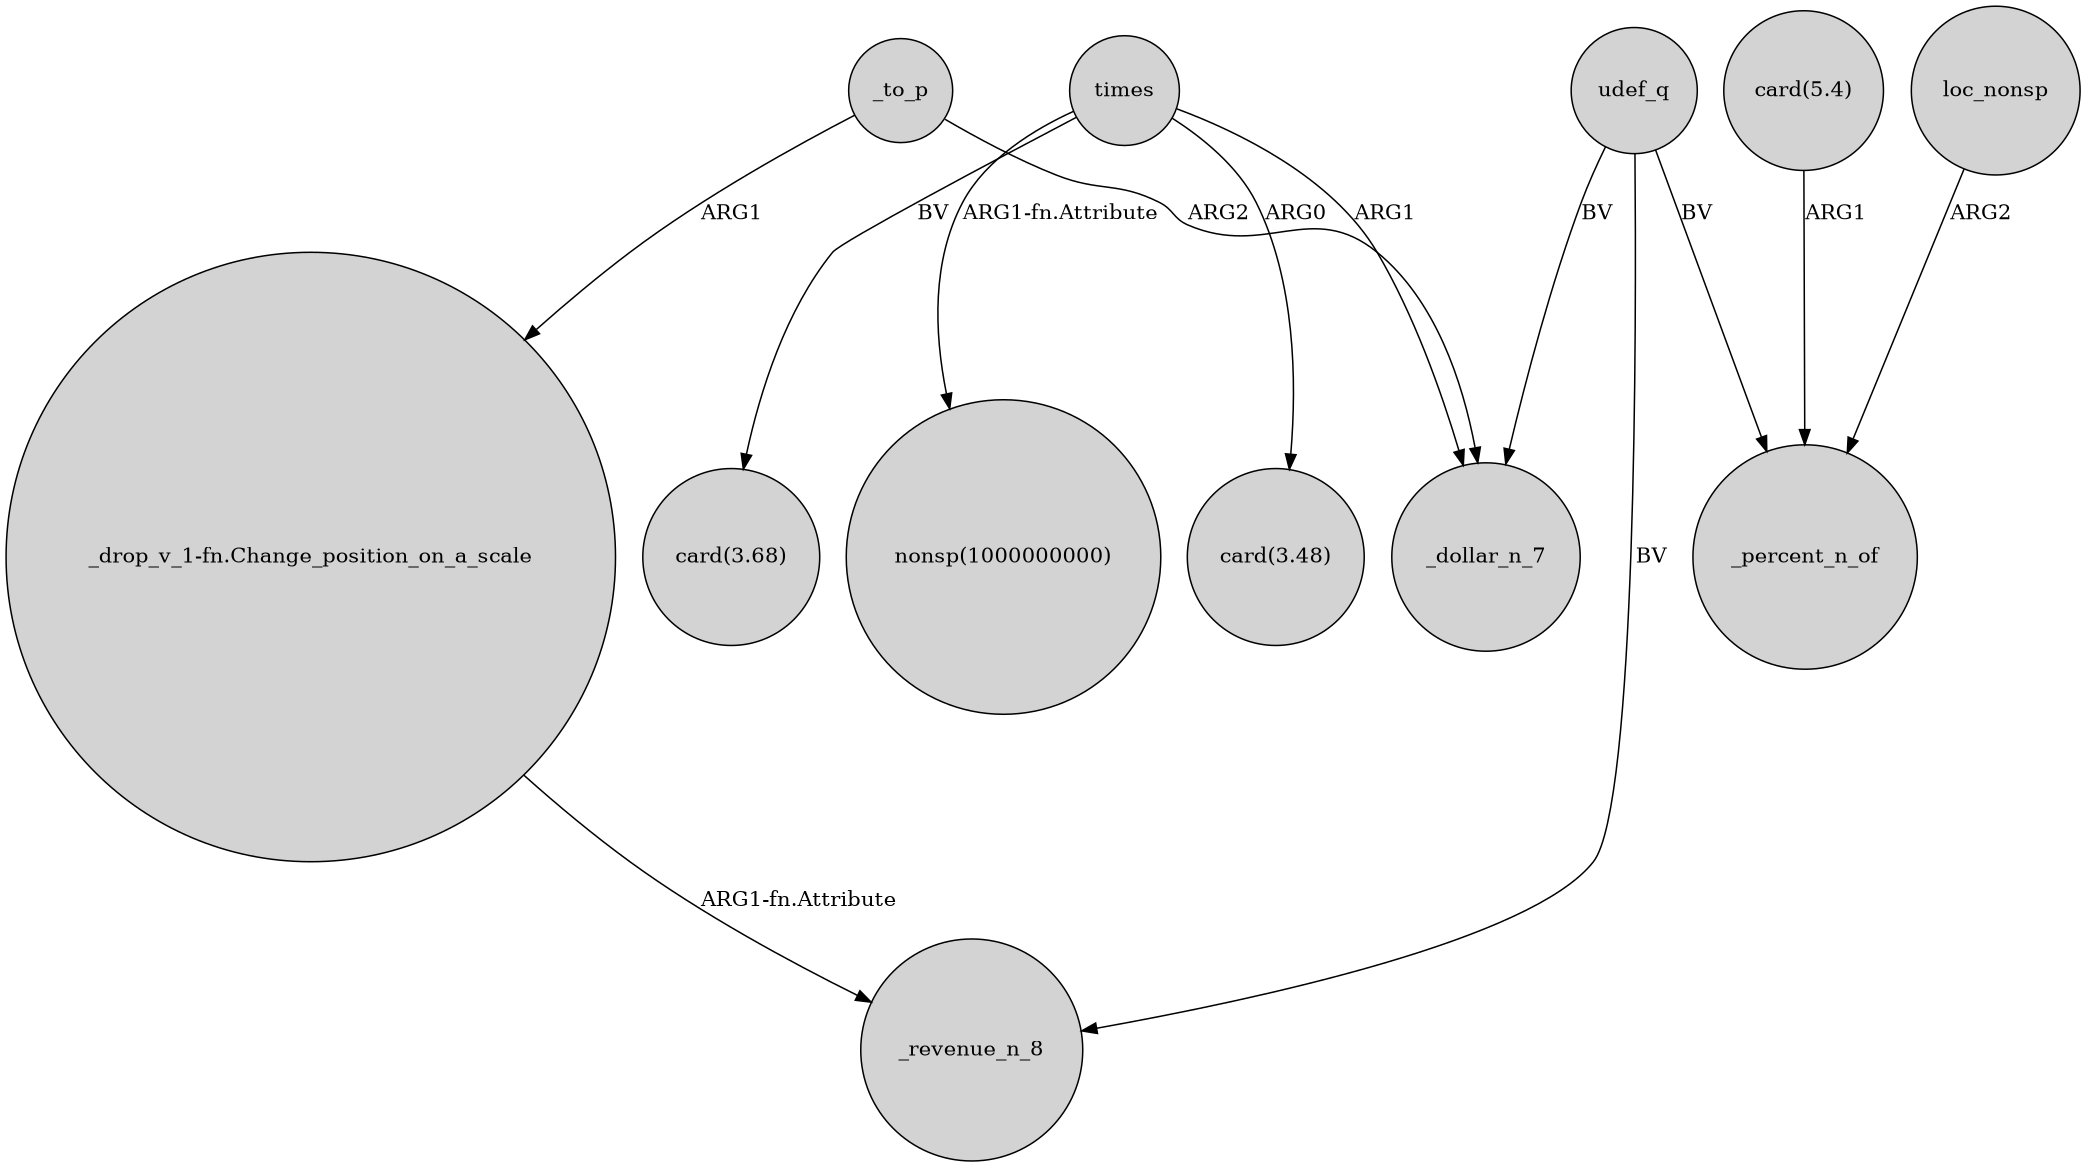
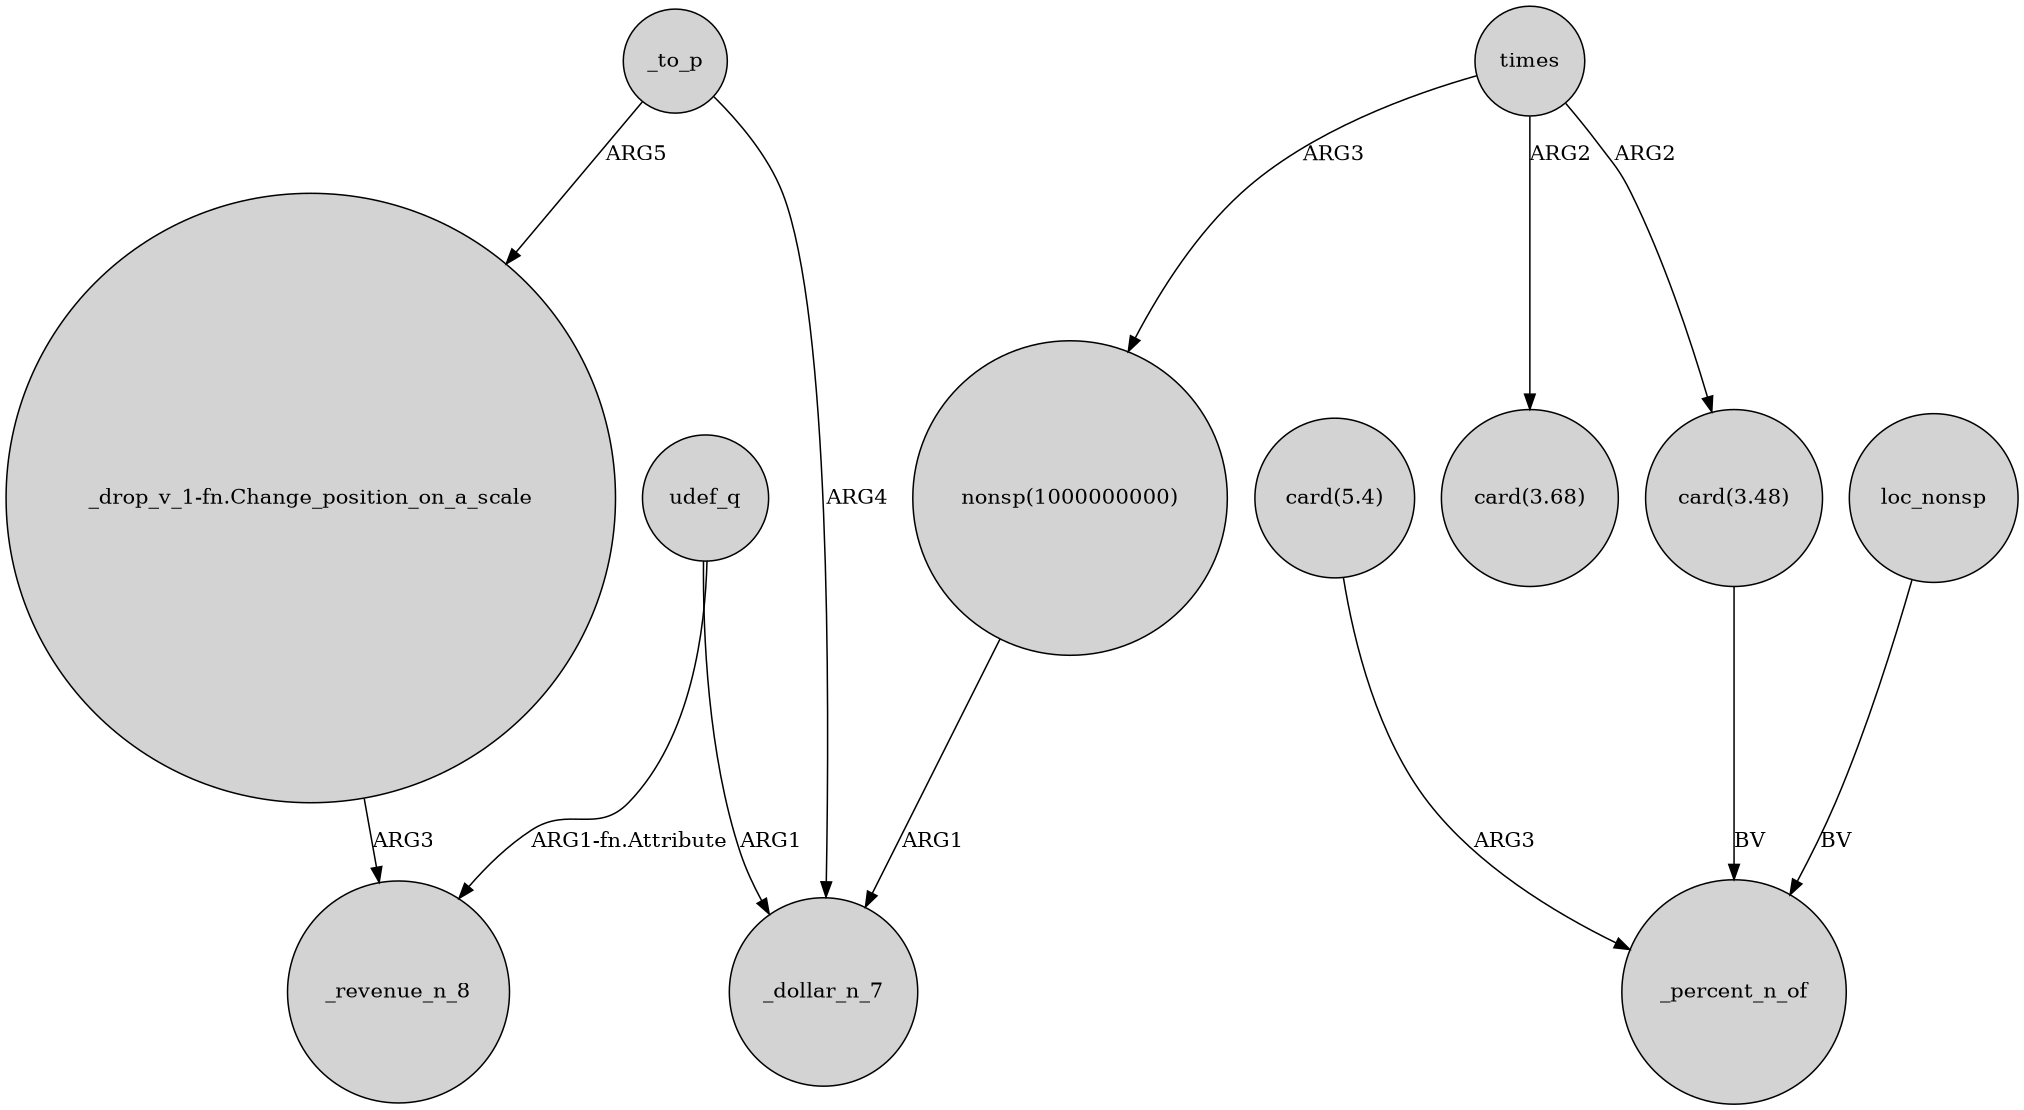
edge "_to_p" -> "_drop_v_1-fn.Change_position_on_a_scale": label "ARG1" -> "ARG5"
edge "times" -> "card(3.68)": label "BV" -> "ARG2"
edge "times" -> "nonsp(1000000000)": label "ARG1-fn.Attribute" -> "ARG3"
edge "_to_p" -> "_dollar_n_7": label "ARG2" -> "ARG4"
edge "times" -> "card(3.48)": label "ARG0" -> "ARG2"
edge "udef_q" -> "_dollar_n_7": label "BV" -> "ARG1"
edge "card(5.4)" -> "_percent_n_of": label "ARG1" -> "ARG3"
edge "loc_nonsp" -> "_percent_n_of": label "ARG2" -> "BV"
edge "times" -> "_dollar_n_7": now "nonsp(1000000000)" -> "_dollar_n_7"
edge "udef_q" -> "_percent_n_of": now "card(3.48)" -> "_percent_n_of"
edge "udef_q" -> "_revenue_n_8": label "BV" -> "ARG1-fn.Attribute"
edge "_drop_v_1-fn.Change_position_on_a_scale" -> "_revenue_n_8": label "ARG1-fn.Attribute" -> "ARG3"
